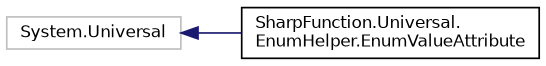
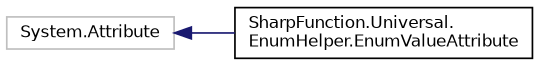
node "System.Universal": label "System.Universal" -> "System.Attribute"
